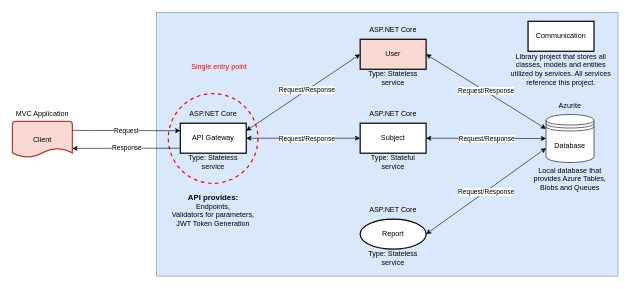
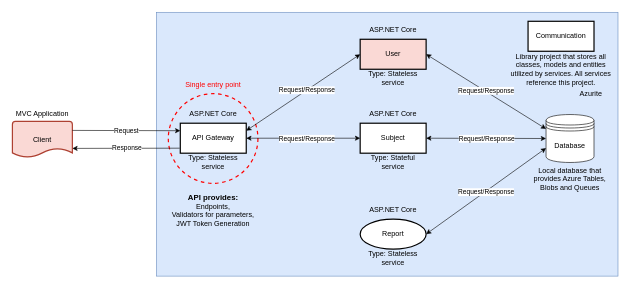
node "Single entry point": moved (219, 67) -> (213, 85)
node "Azurite": moved (570, 106) -> (591, 94)
